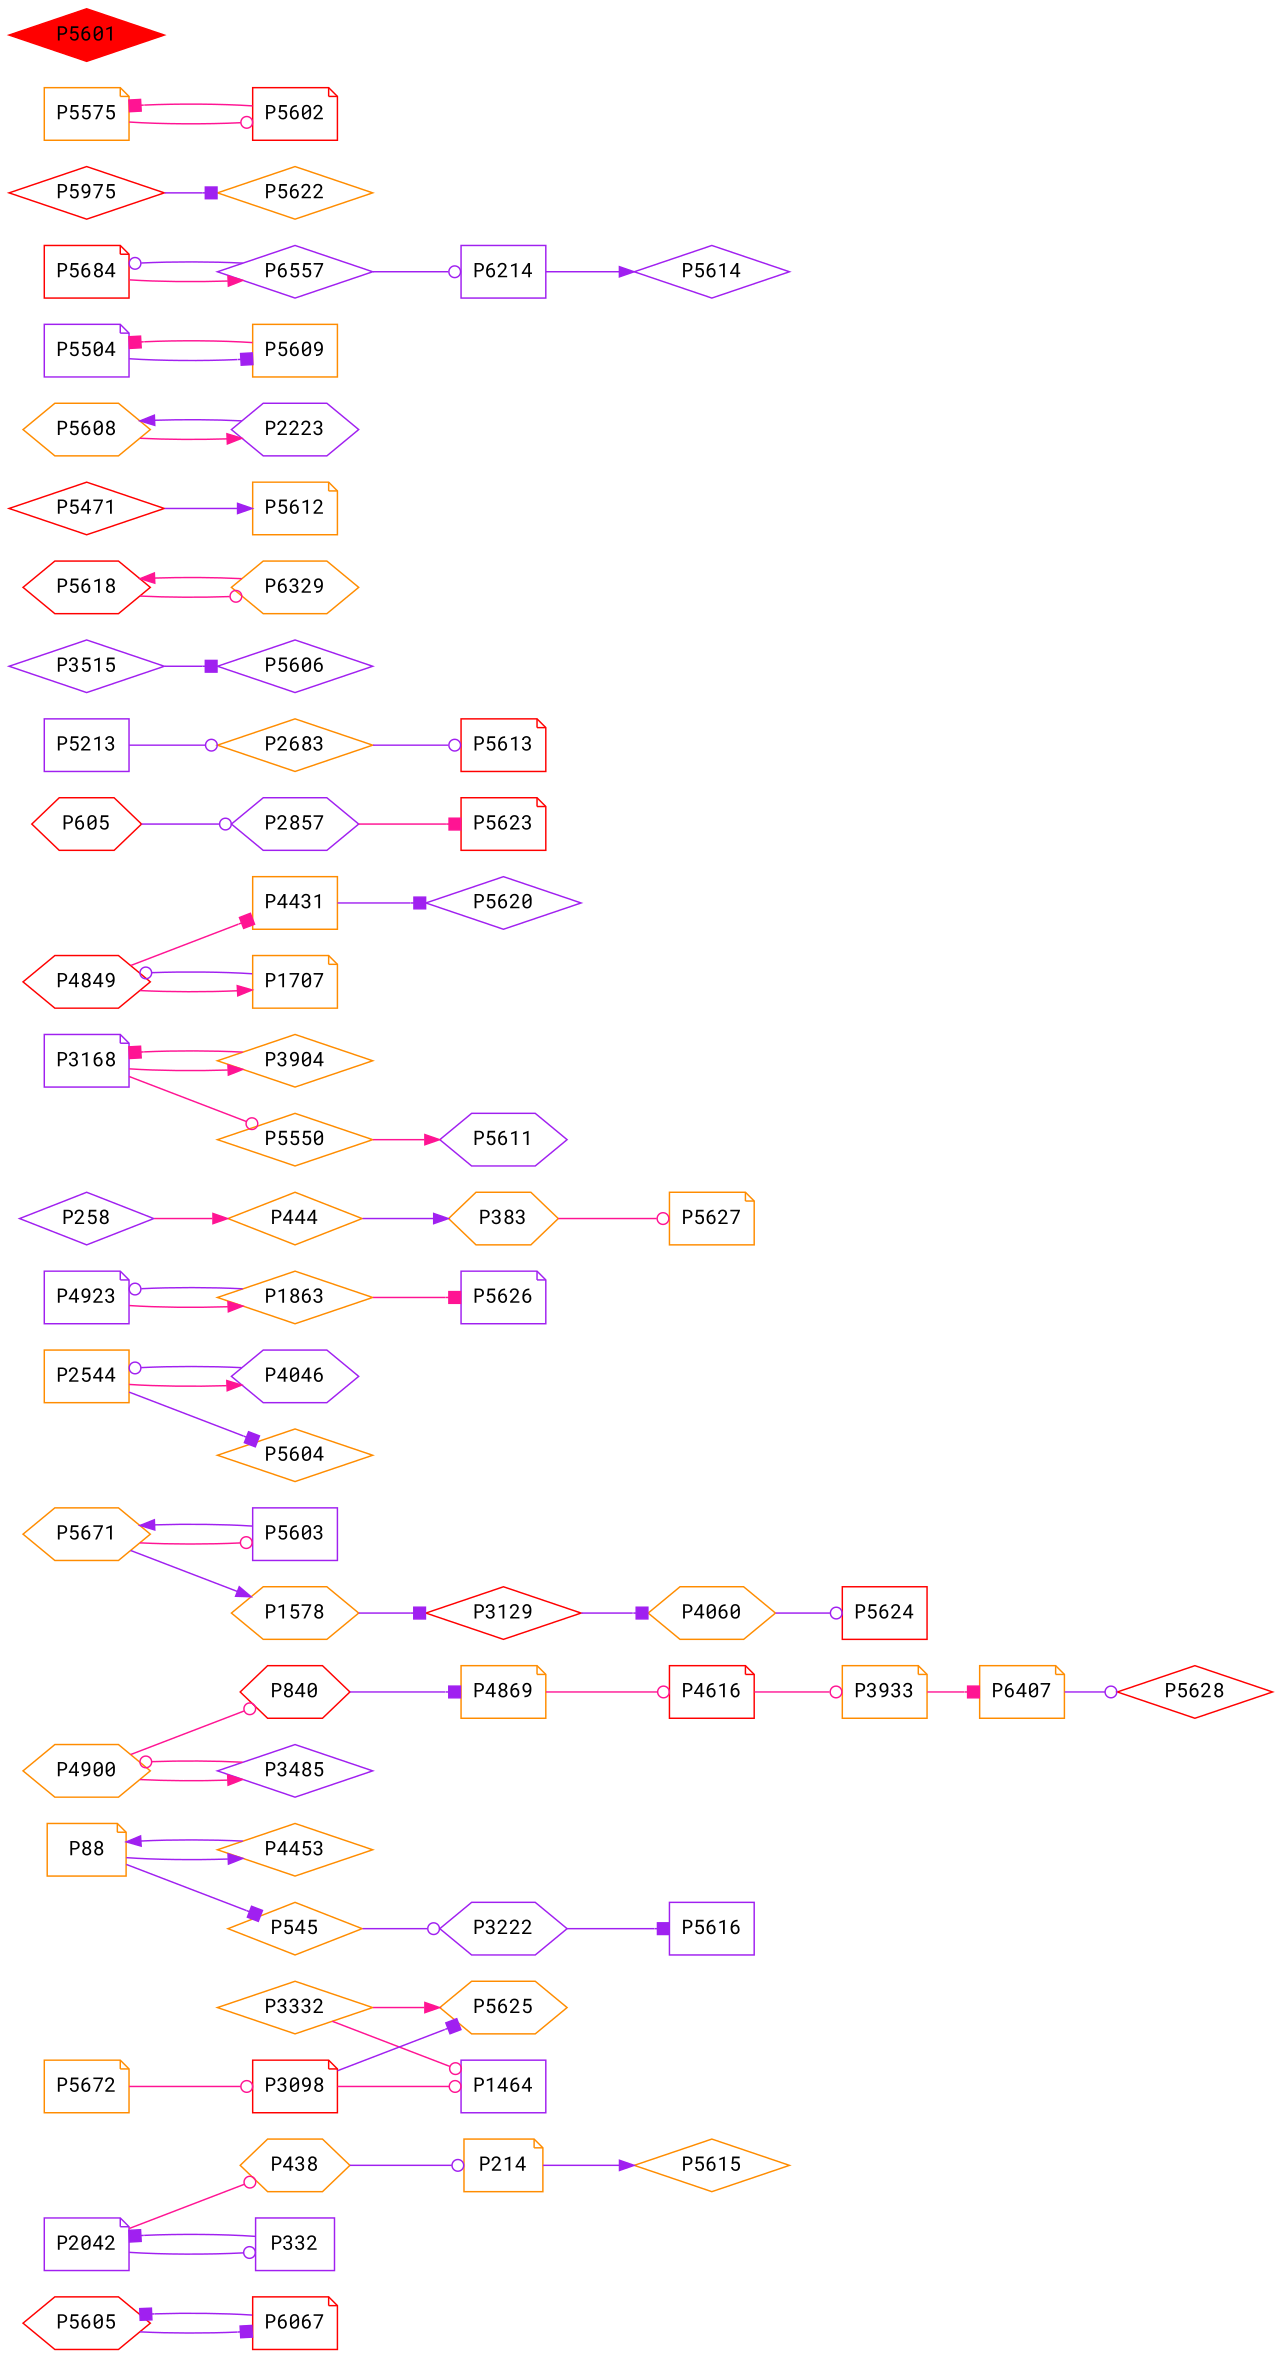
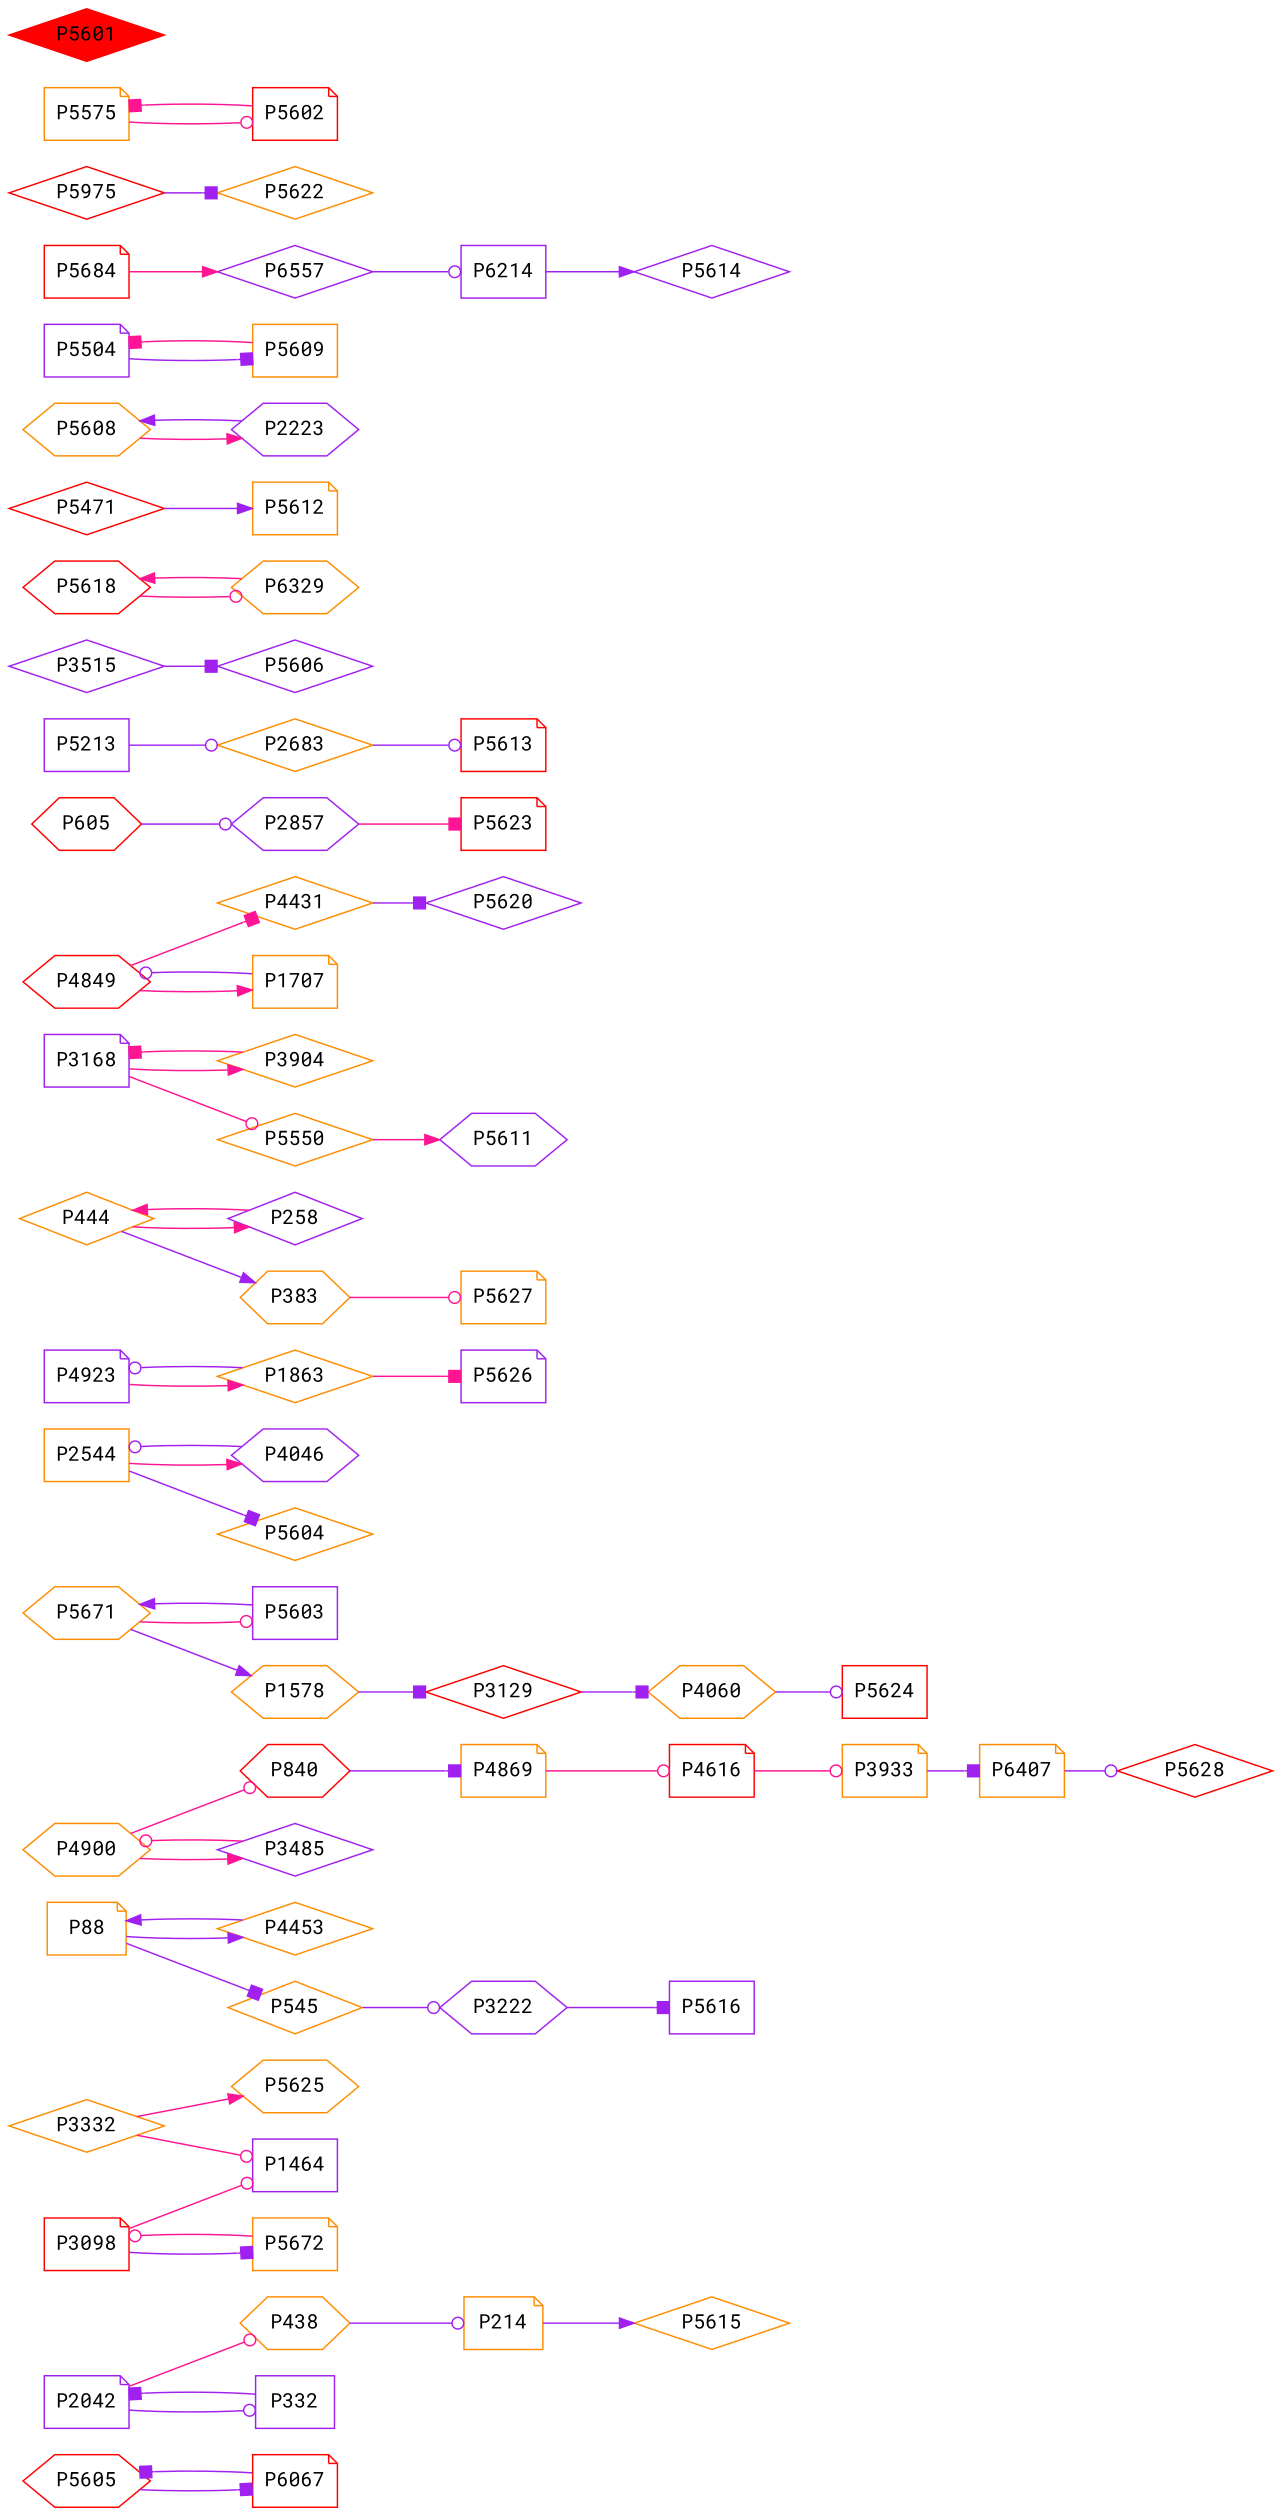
edge "P6557" -> "P5684": removed
node "P4431": shape box -> diamond
edge "P444" -> "P258": added
edge "P3933" -> "P6407": color deeppink -> purple
edge "P3098" -> "P5625": now "P3098" -> "P5672"
